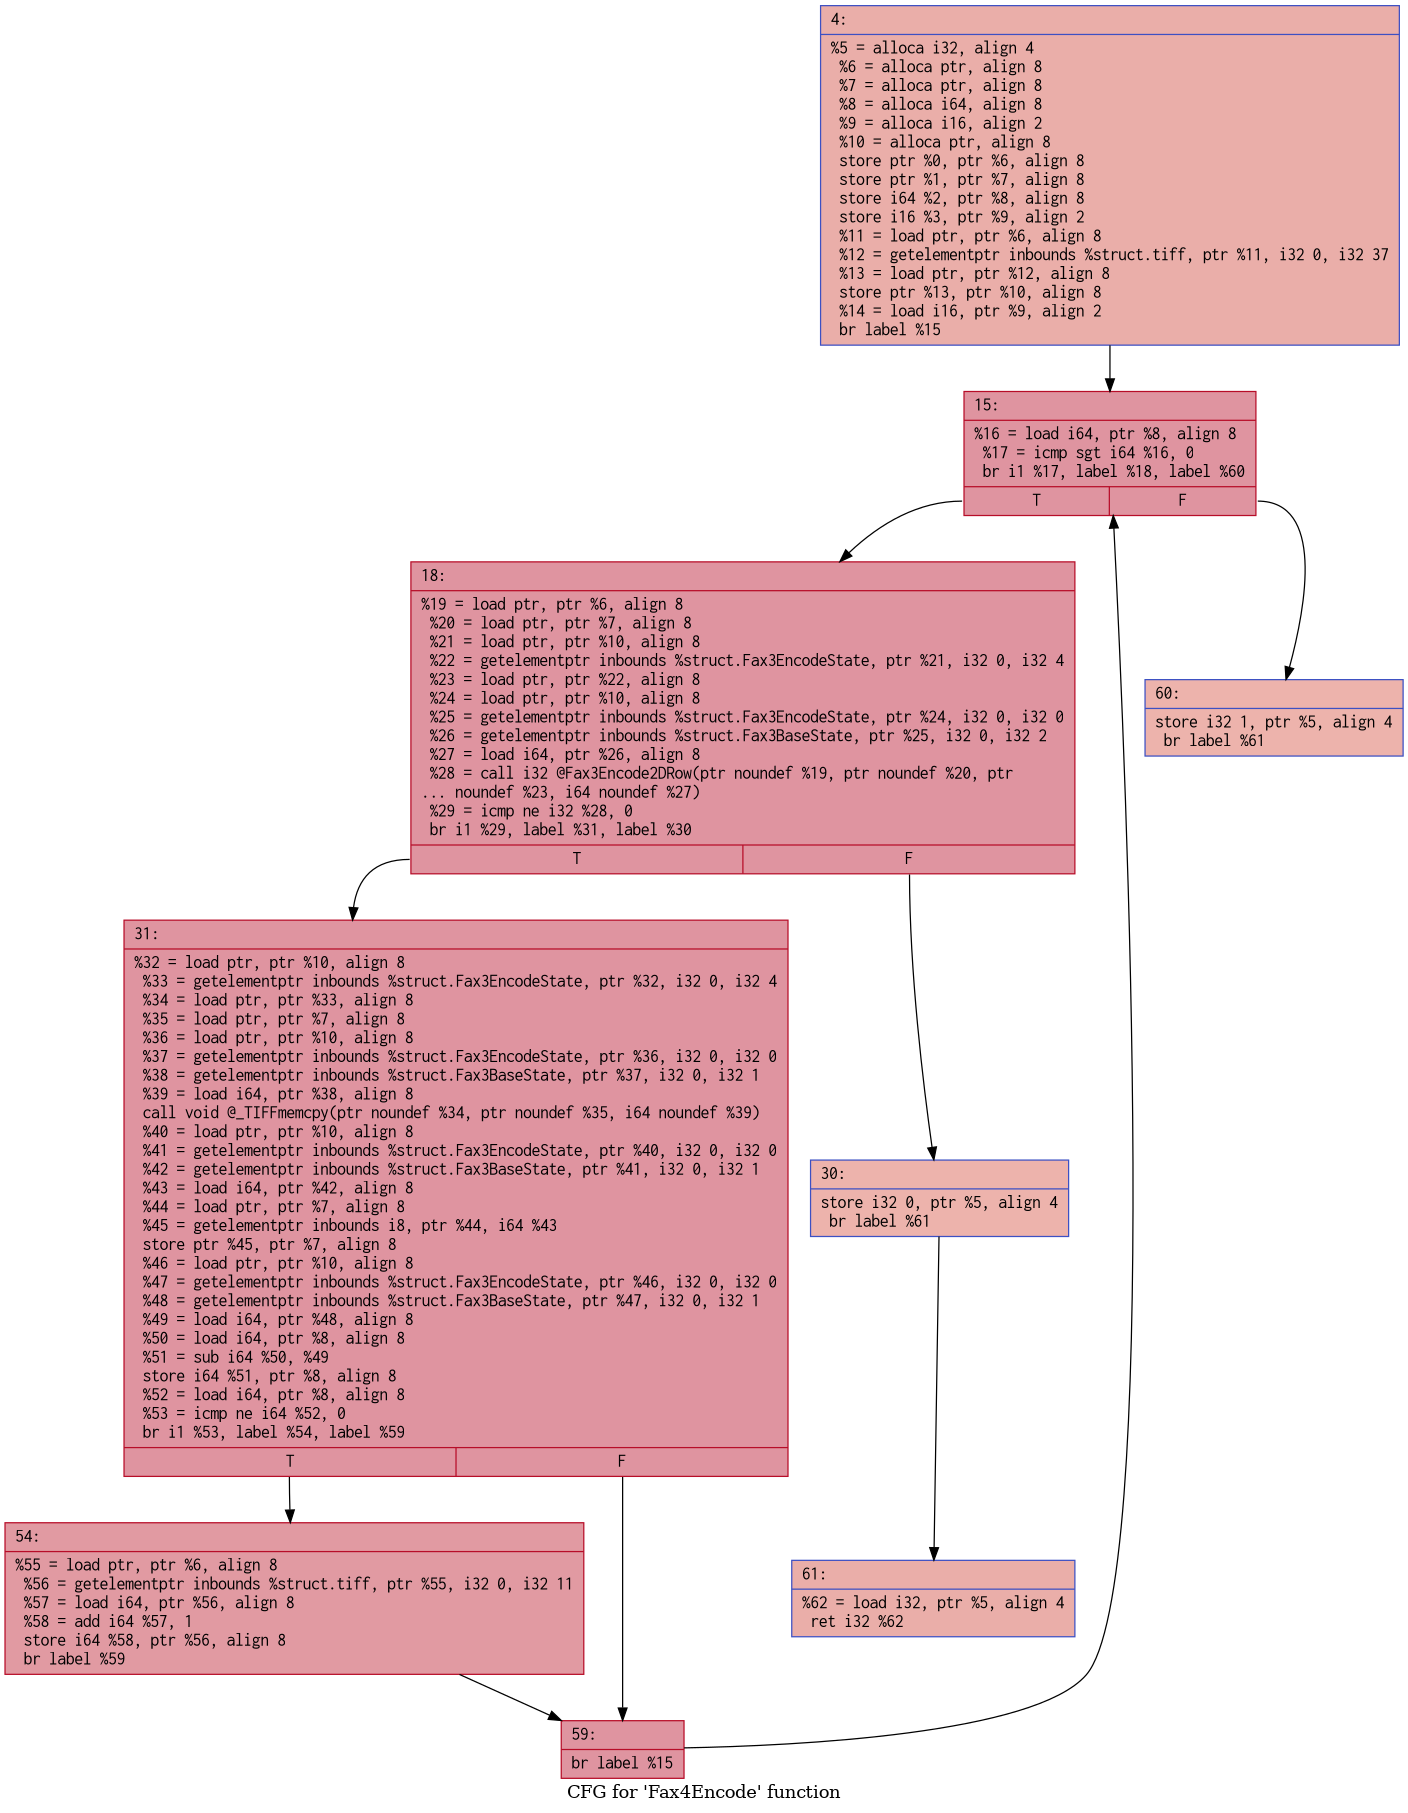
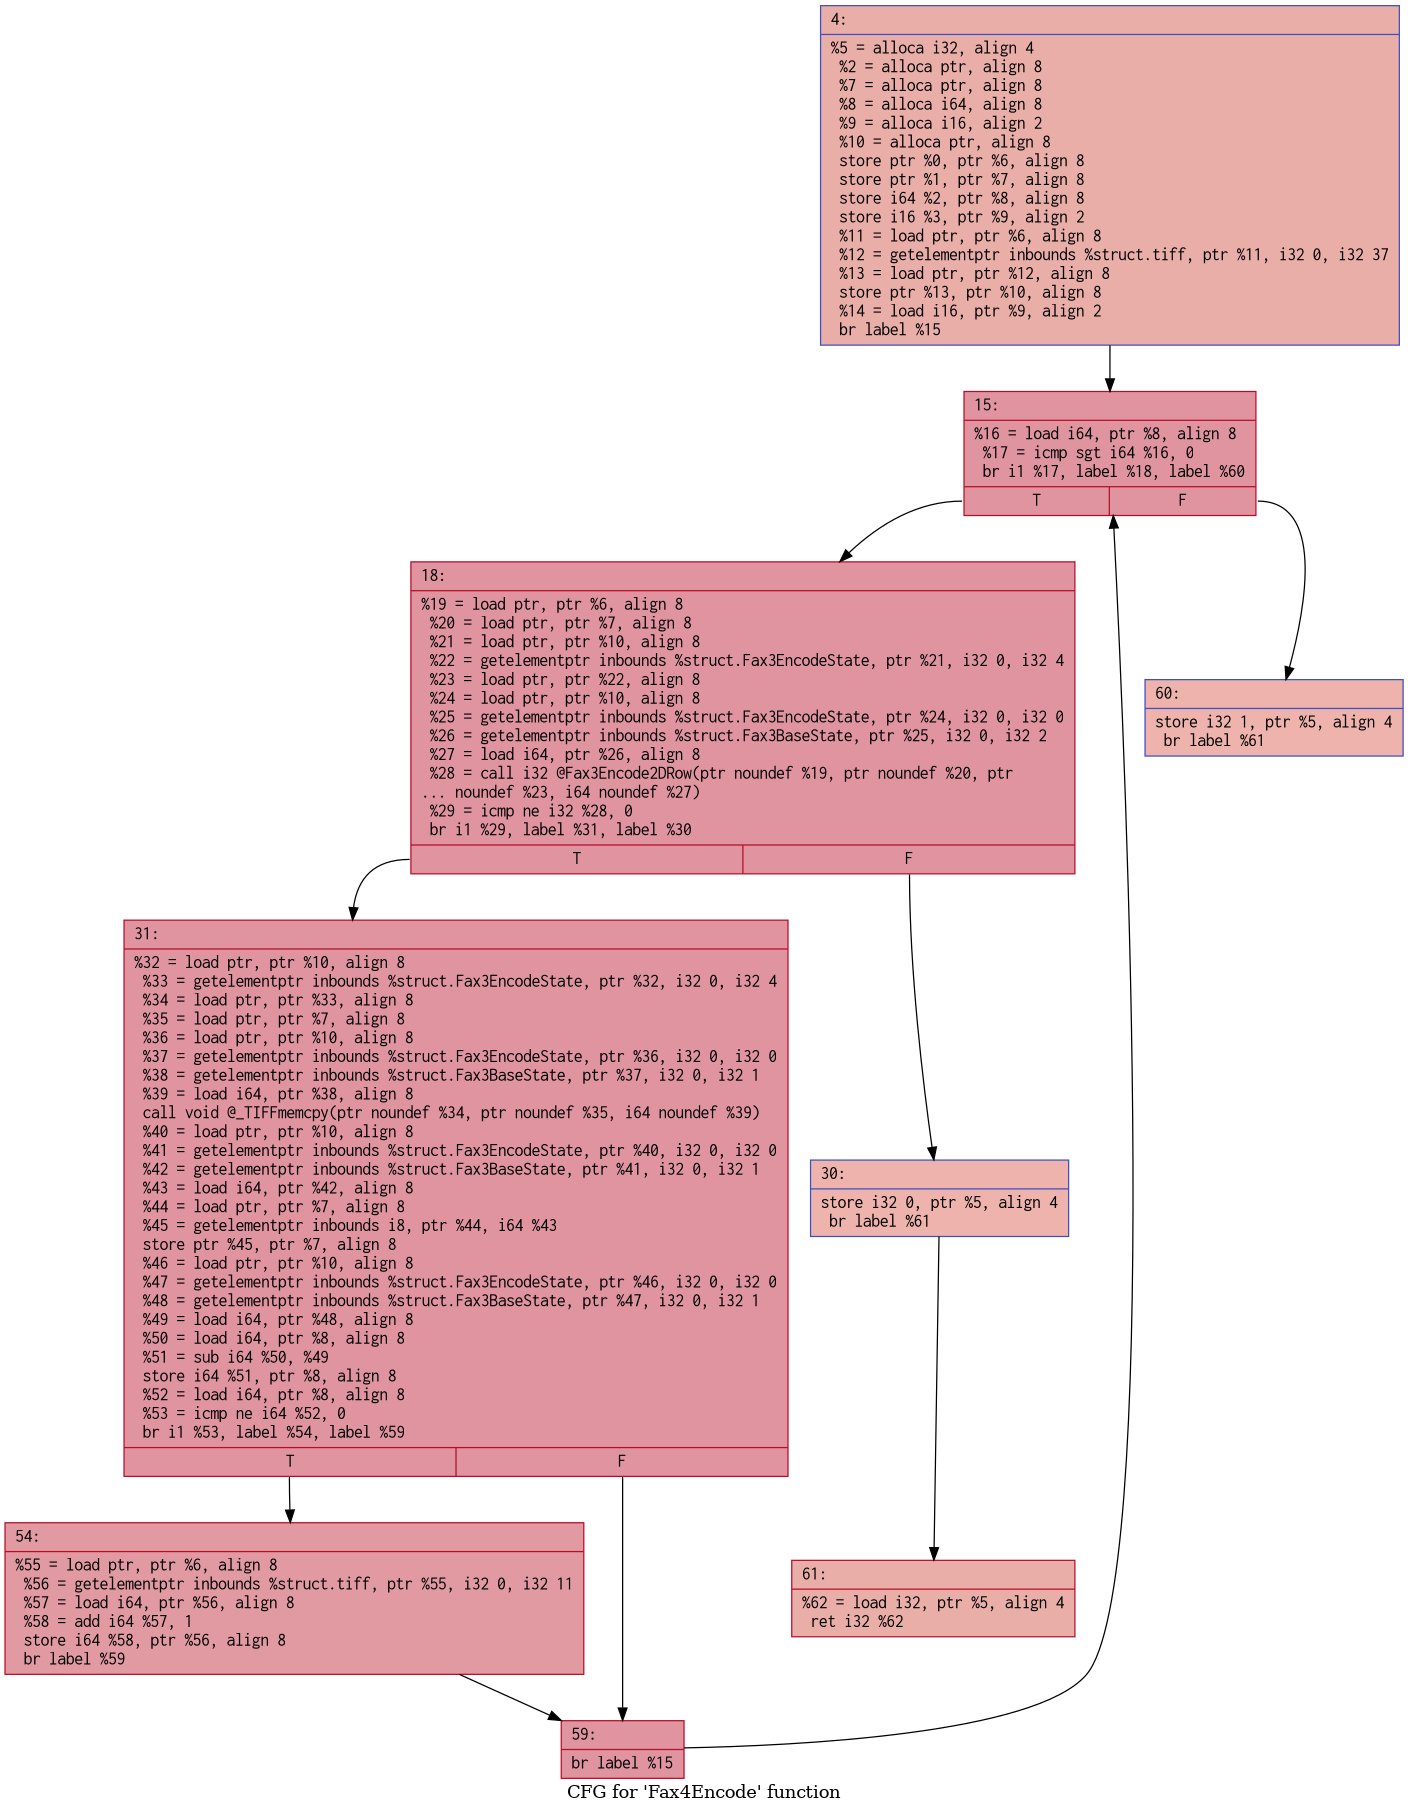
node "4:": text "%6 = alloca ptr, align 8" -> "%2 = alloca ptr, align 8"
node "61:": color #3d50c3ff -> #b70d28ff
